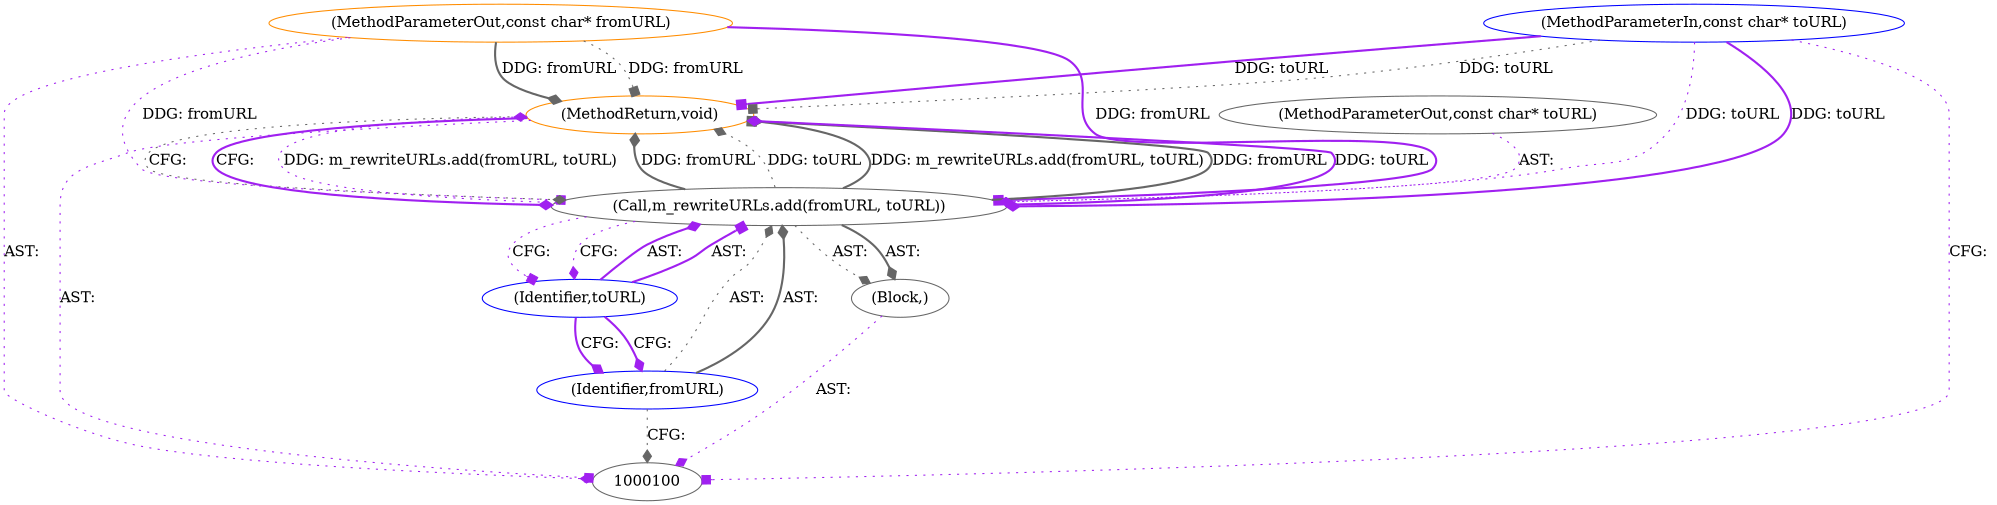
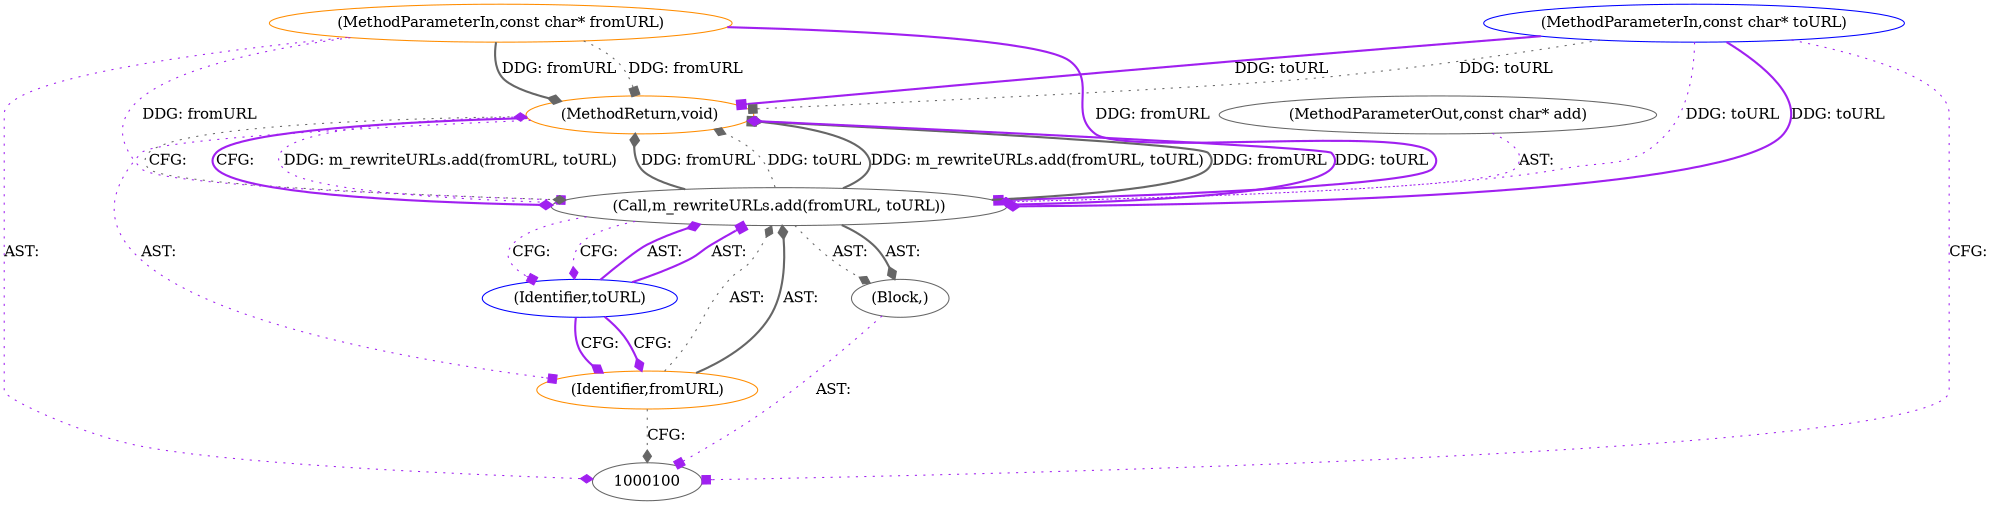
node "(MethodParameterOut,const char* fromURL)": label "(MethodParameterOut,const char* fromURL)" -> "(MethodParameterIn,const char* fromURL)"
node "(MethodParameterOut,const char* toURL)": label "(MethodParameterOut,const char* toURL)" -> "(MethodParameterOut,const char* add)"
edge "(MethodReturn,void)" -> "1000100": now "(MethodReturn,void)" -> "(Identifier,fromURL)"
node "(Identifier,fromURL)": color blue -> darkorange
edge "(Block,)" -> "1000100": arrowhead diamond -> box
